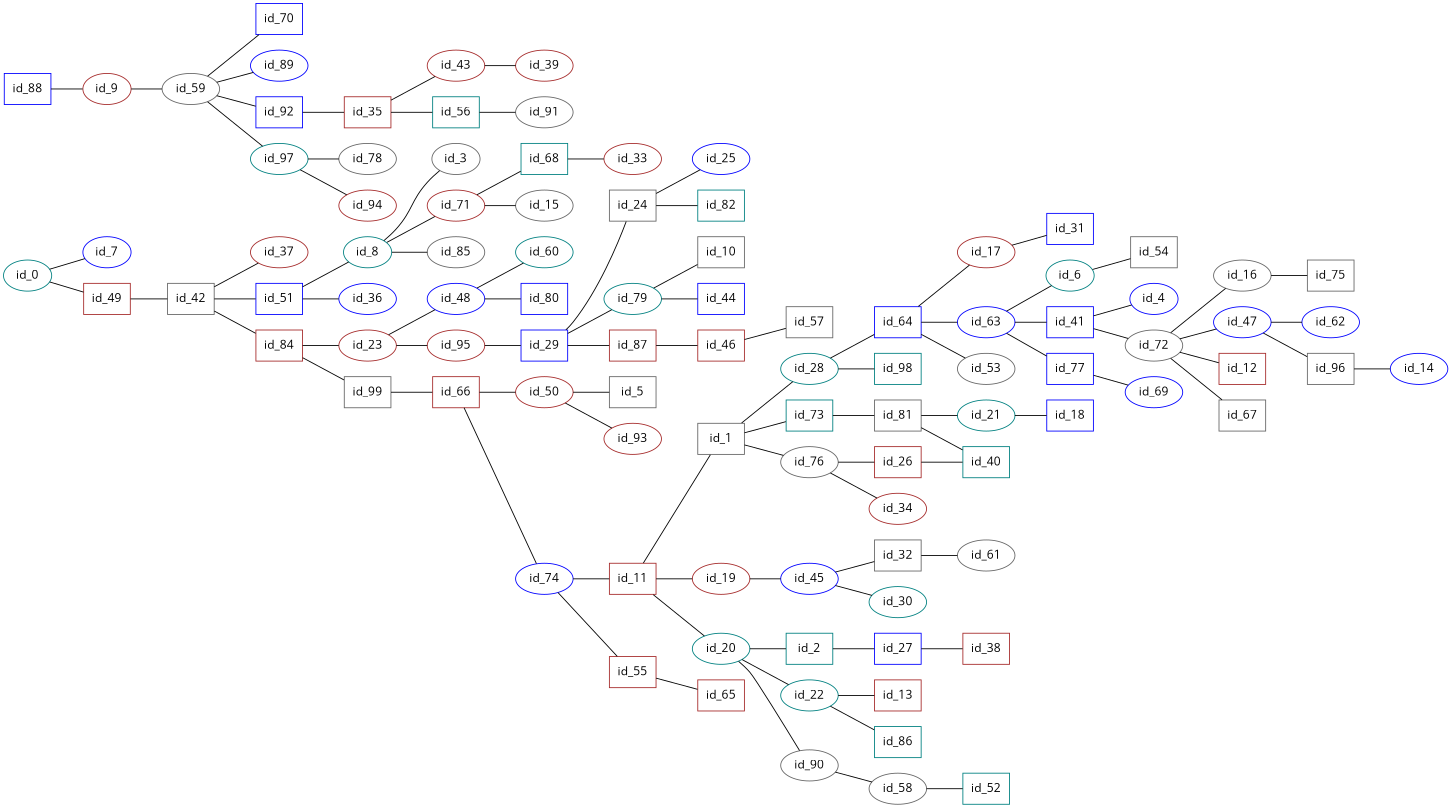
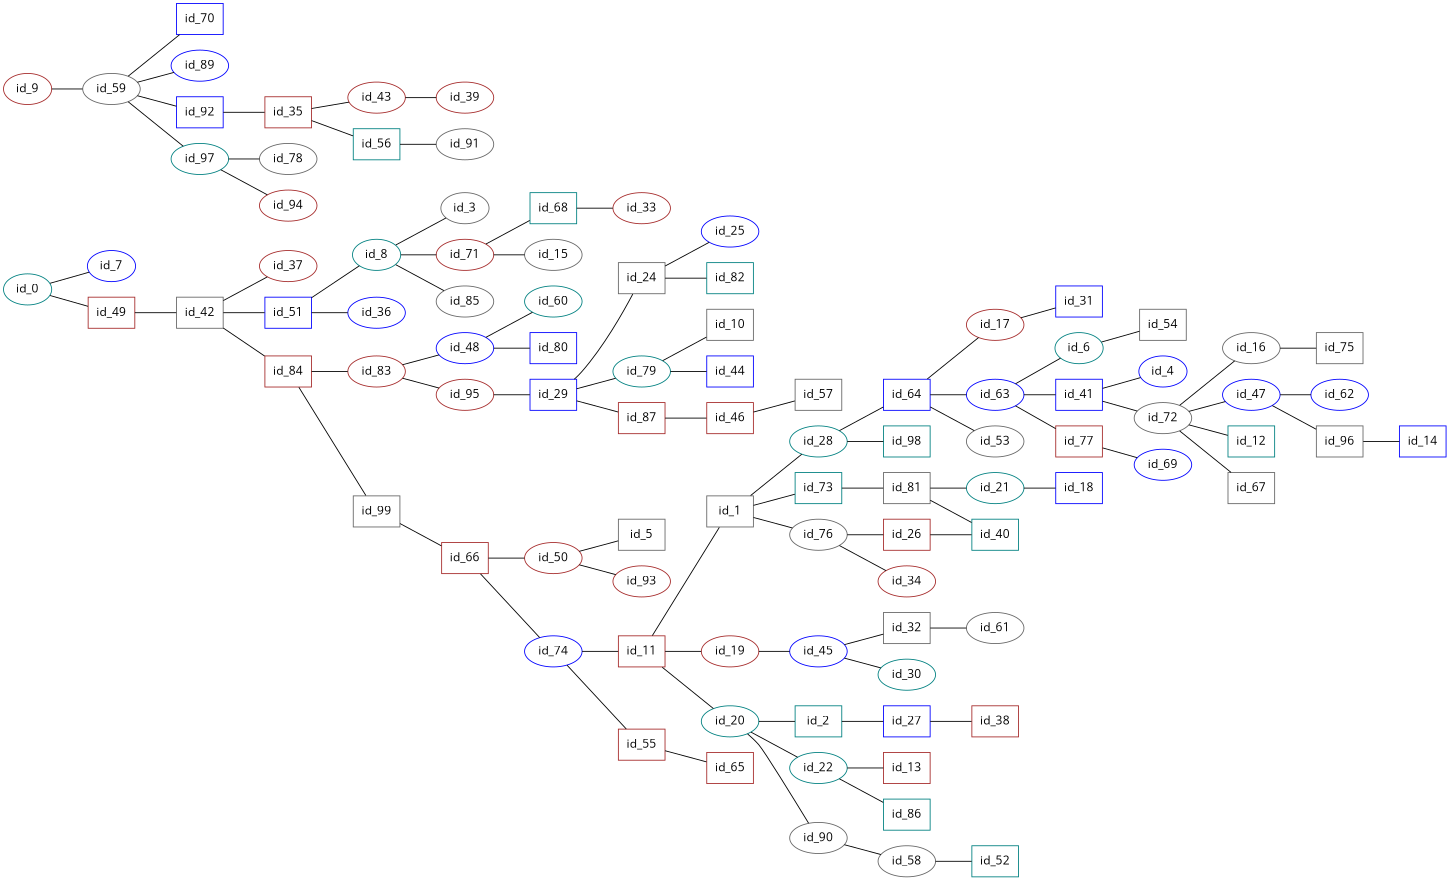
node "id_88": removed
node "id_23": label "id_23" -> "id_83"
node "id_77": color blue -> brown
node "id_12": color brown -> teal
node "id_14": shape ellipse -> box
